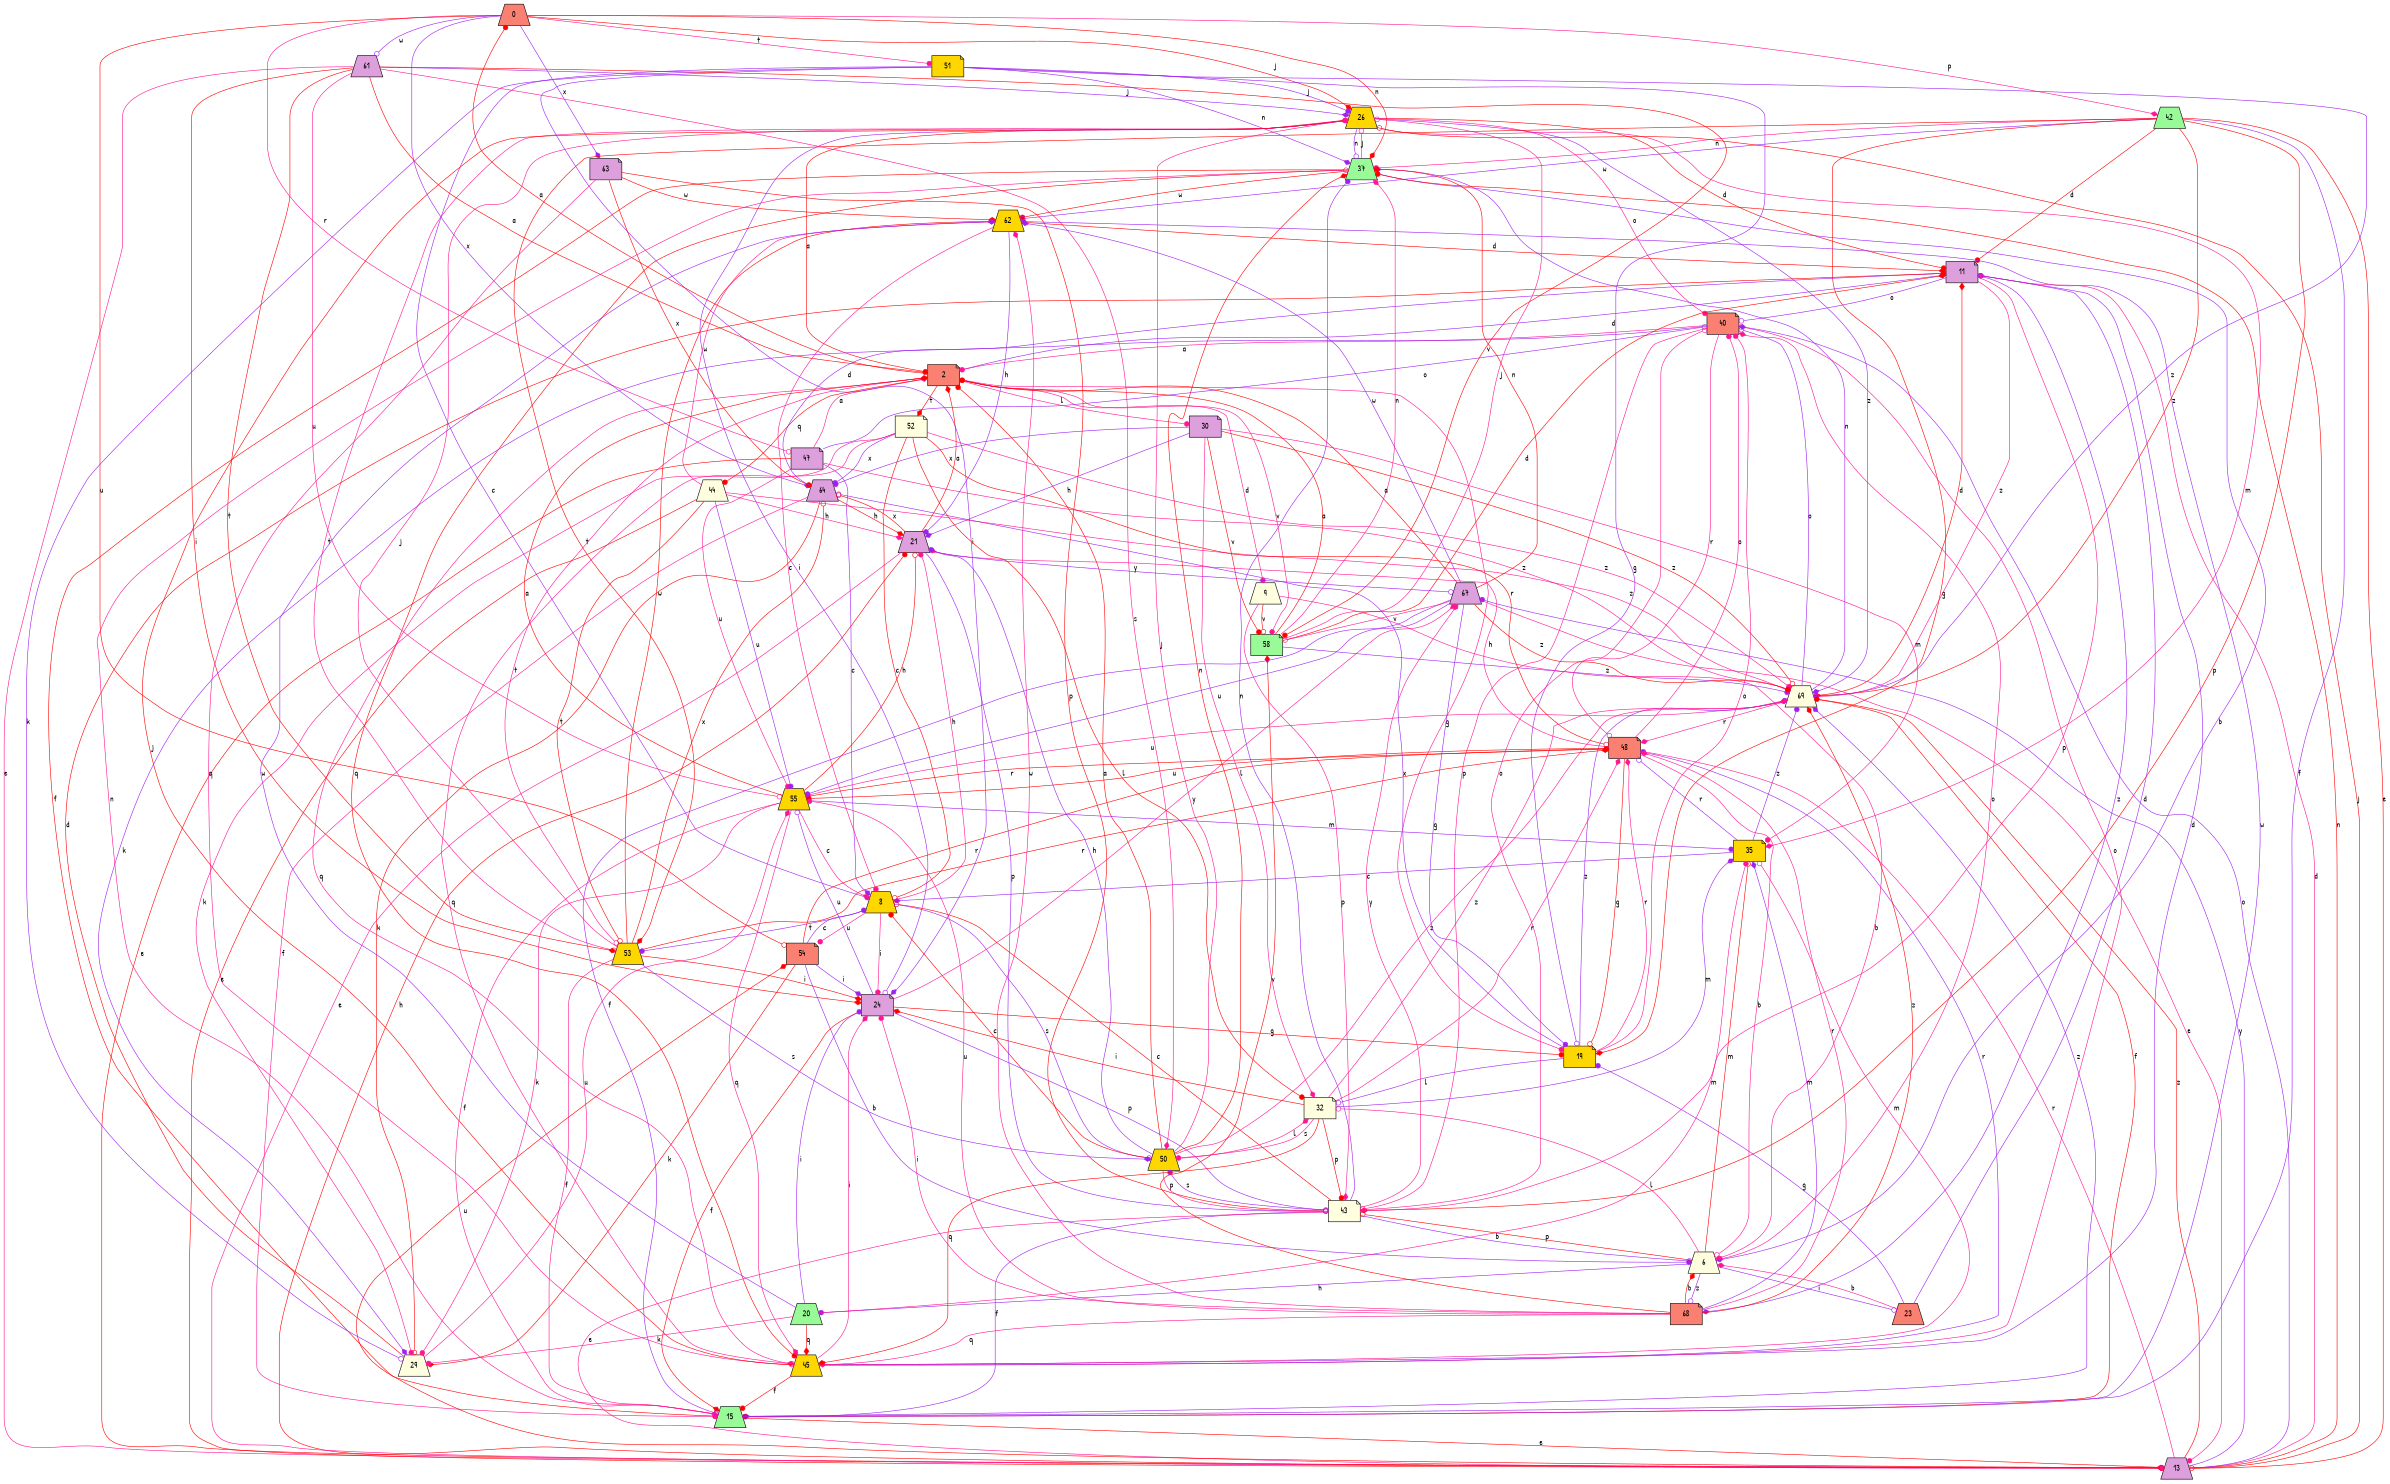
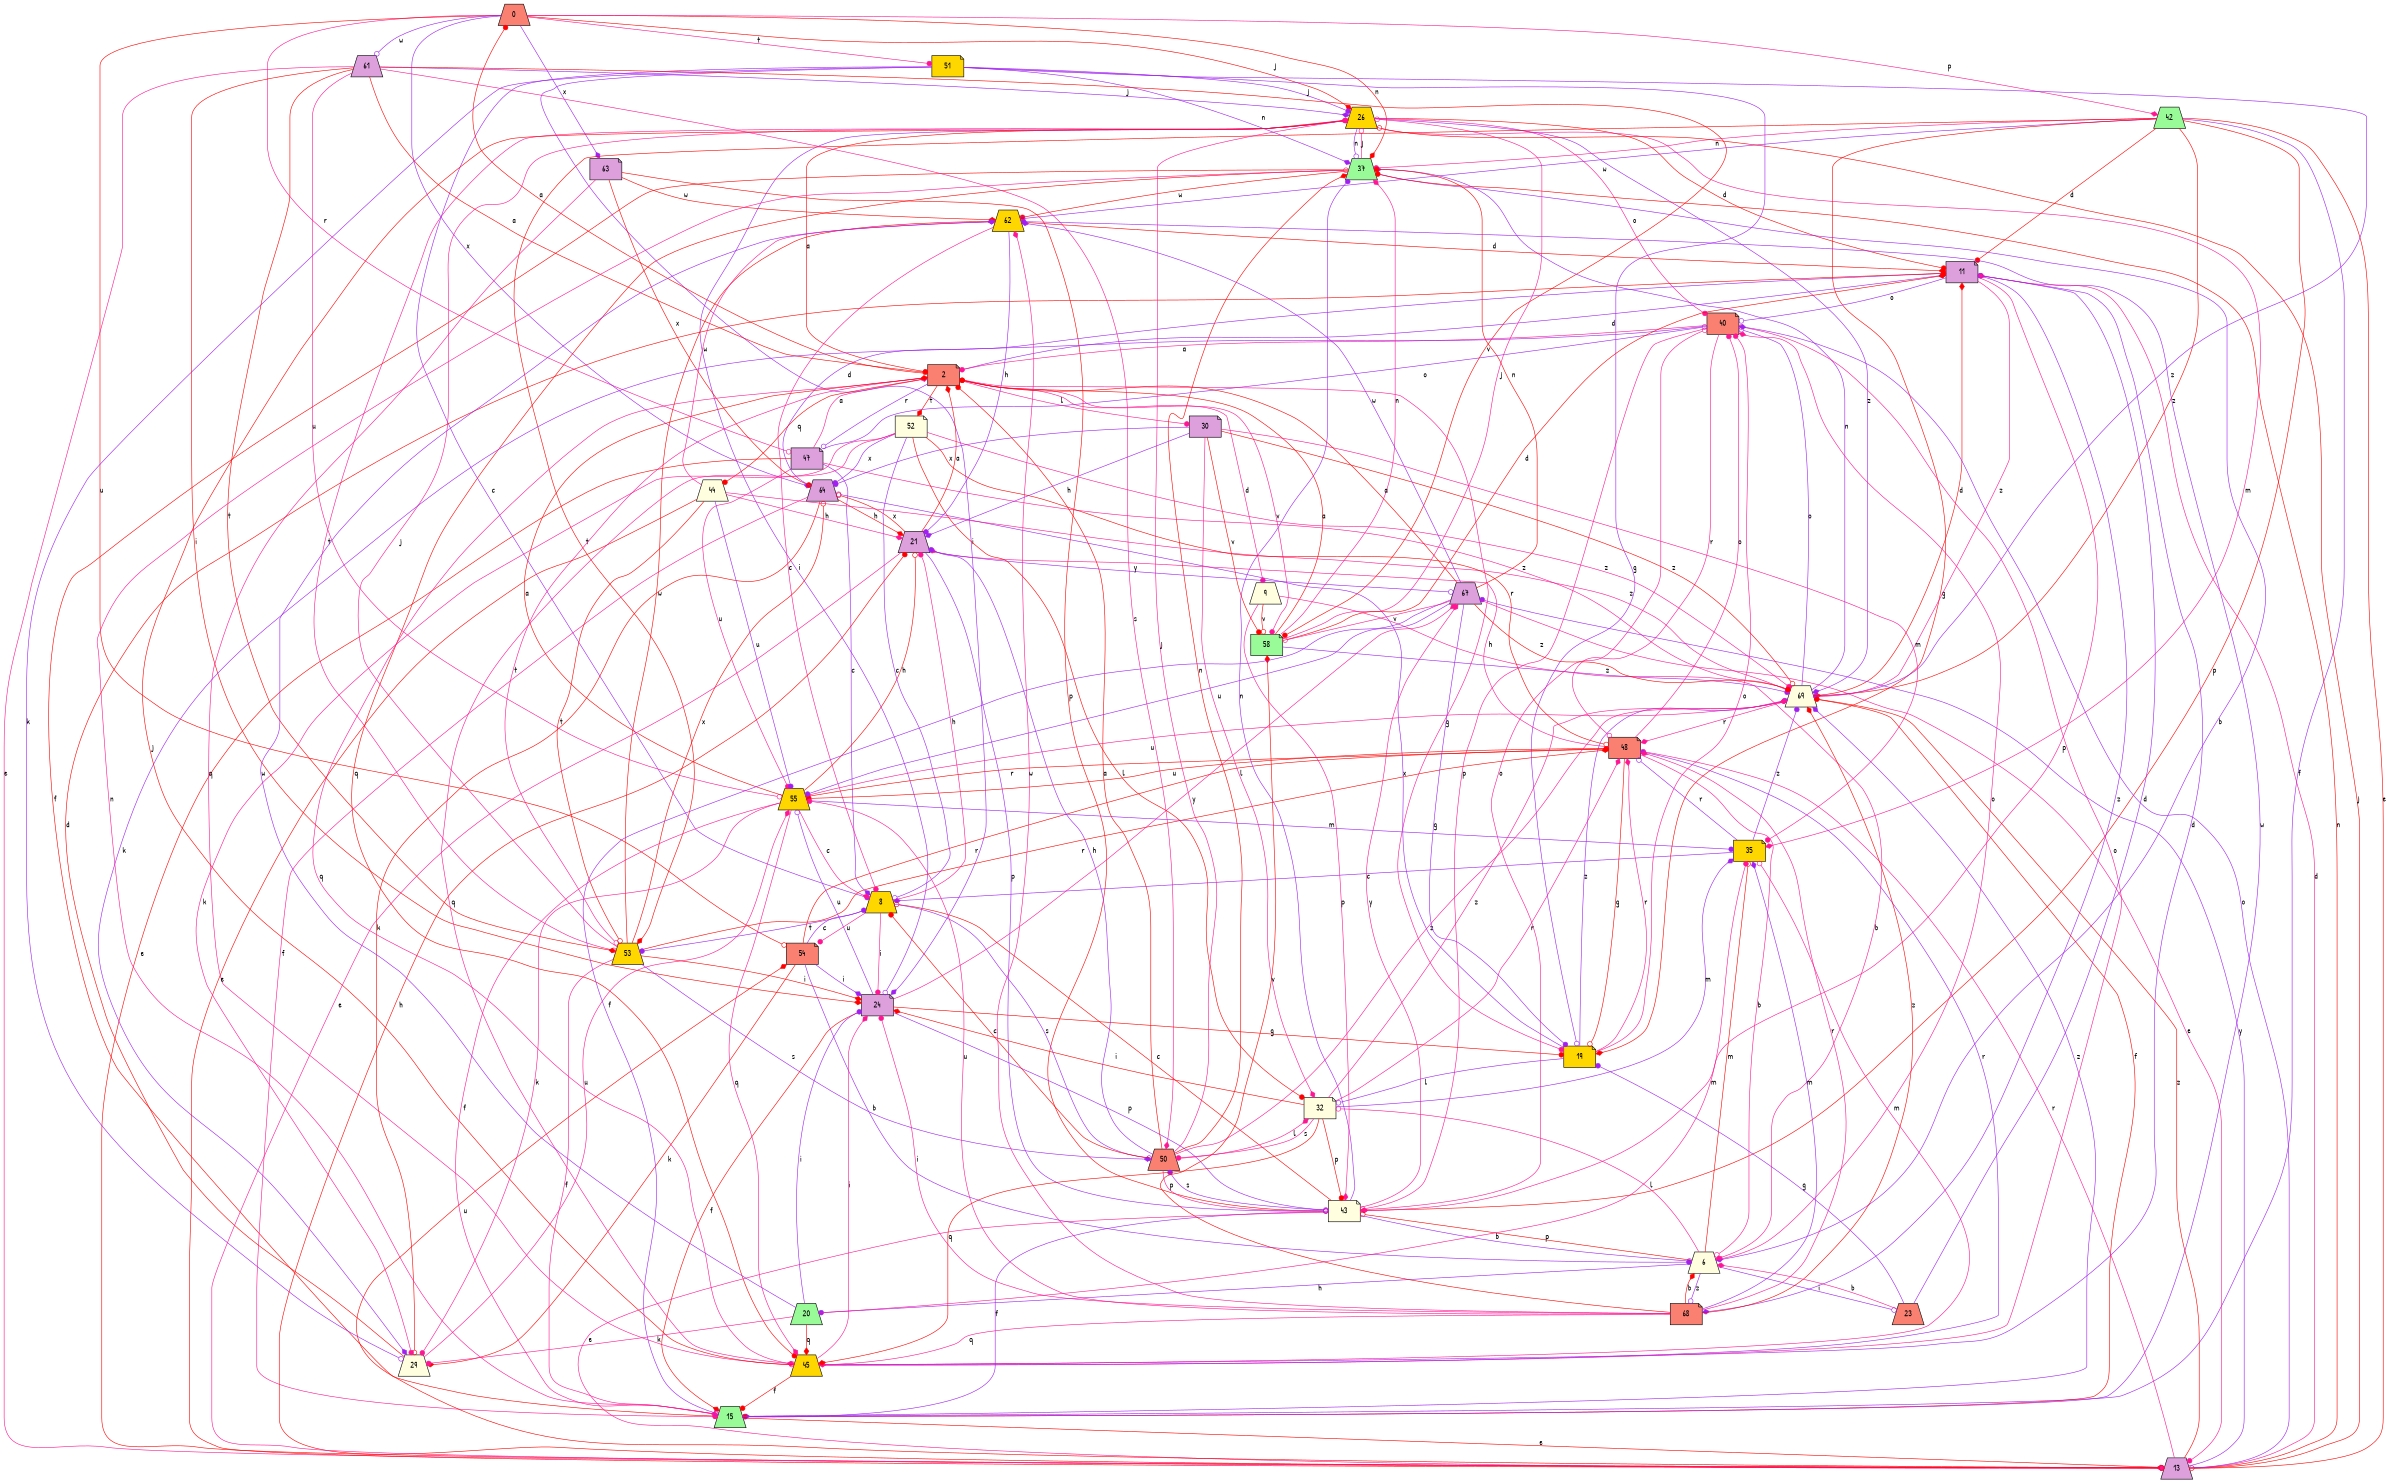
edge "2" -> "47": added, label "r"
edge "52" -> "8": color red -> purple
node "50": fillcolor gold -> salmon
